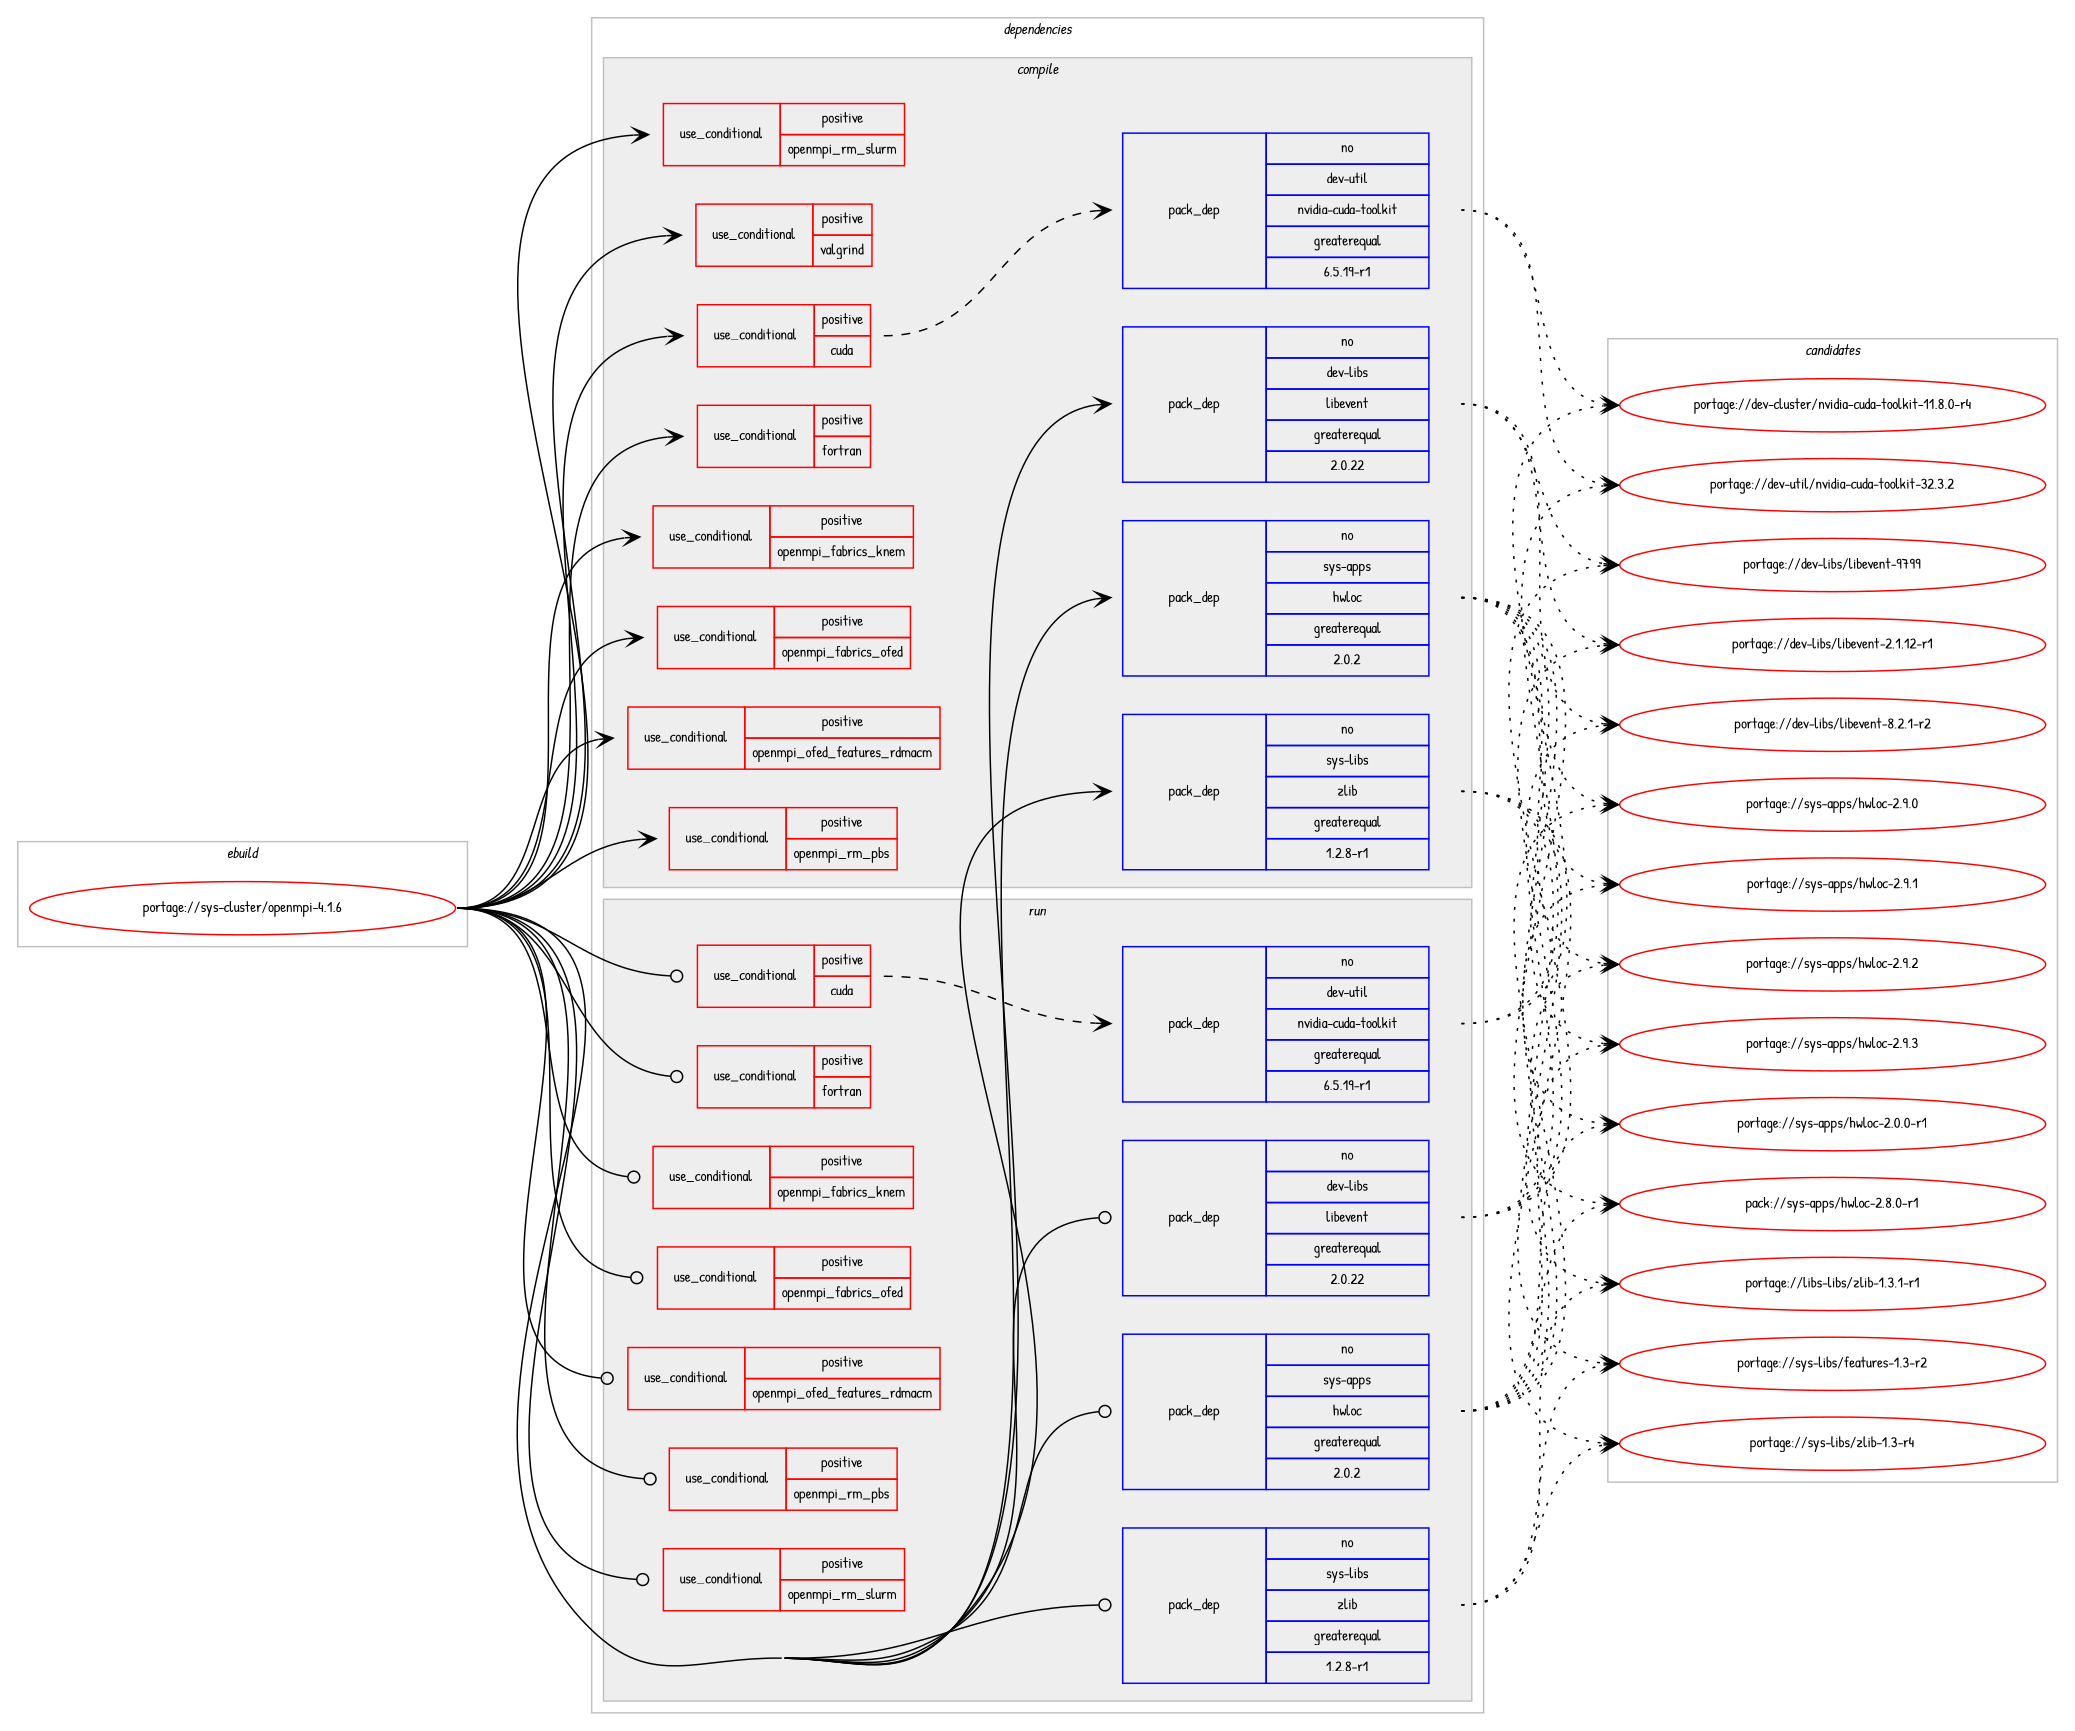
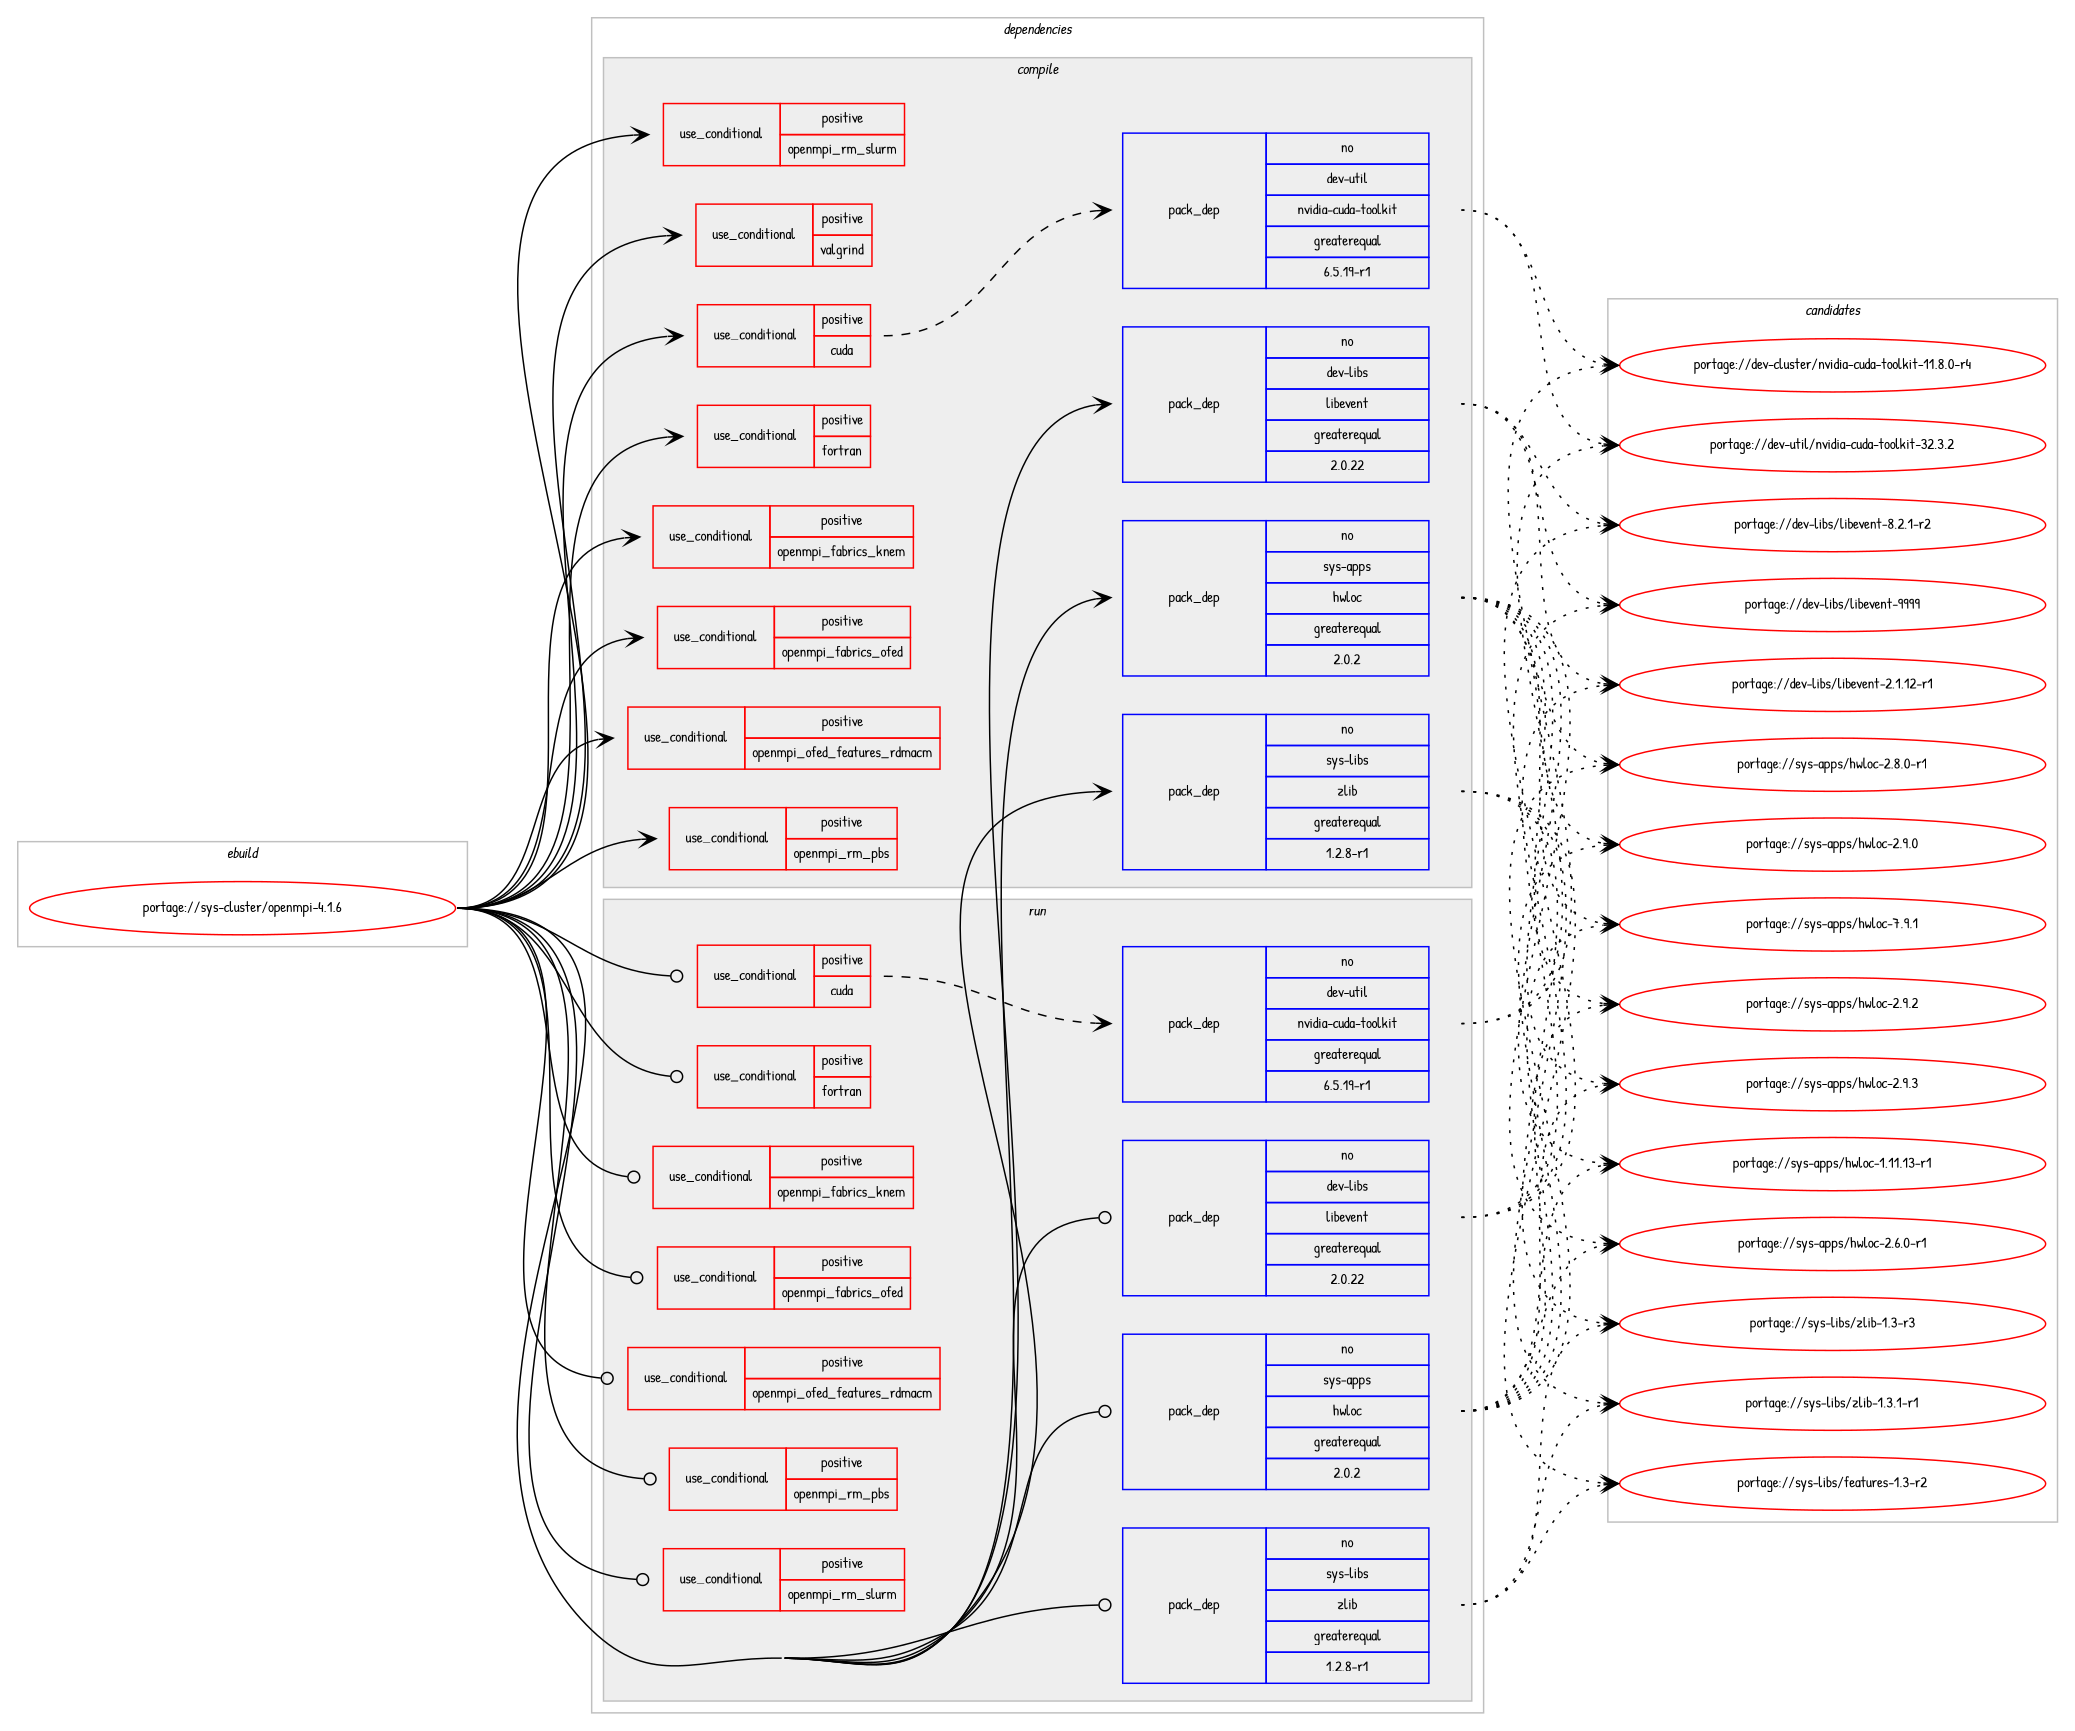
node "portage://dev-libs/libevent-9799": label "portage://dev-libs/libevent-9799" -> "portage://dev-libs/libevent-9999"
node "portage://sys-apps/hwloc-2.9.1": label "portage://sys-apps/hwloc-2.9.1" -> "portage://sys-apps/hwloc-7.9.1"
node "portage://sys-apps/hwloc-2.0.0-r1": label "portage://sys-apps/hwloc-2.0.0-r1" -> "portage://sys-apps/hwloc-2.6.0-r1"
node "portage://sys-apps/hwloc-1.11.13-r1": added
node "pack://sys-apps/hwloc-2.8.0-r1": label "pack://sys-apps/hwloc-2.8.0-r1" -> "portage://sys-apps/hwloc-2.8.0-r1"
node "portage://libs-libs/zlib-1.3.1-r1": label "portage://libs-libs/zlib-1.3.1-r1" -> "portage://sys-libs/zlib-1.3.1-r1"
node "portage://sys-libs/zlib-1.3-r4": label "portage://sys-libs/zlib-1.3-r4" -> "portage://sys-libs/zlib-1.3-r3"
